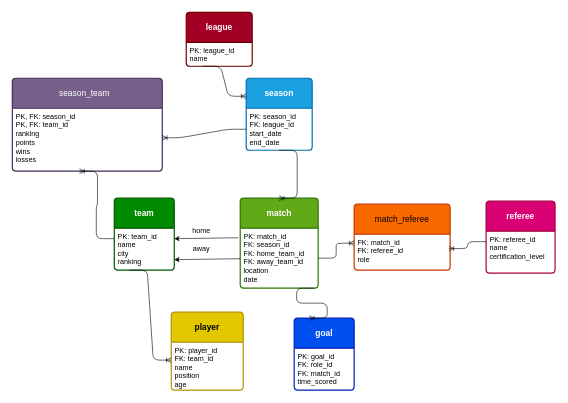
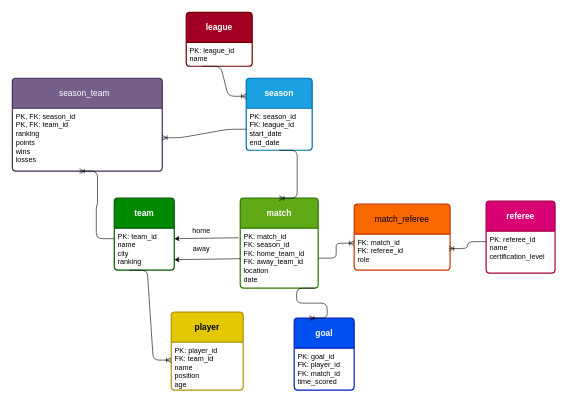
node "PK: goal_id FK: role_id FK: match_id time_scored": label "PK: goal_id FK: role_id FK: match_id time_scored" -> "PK: goal_id FK: player_id FK: match_id time_scored"
